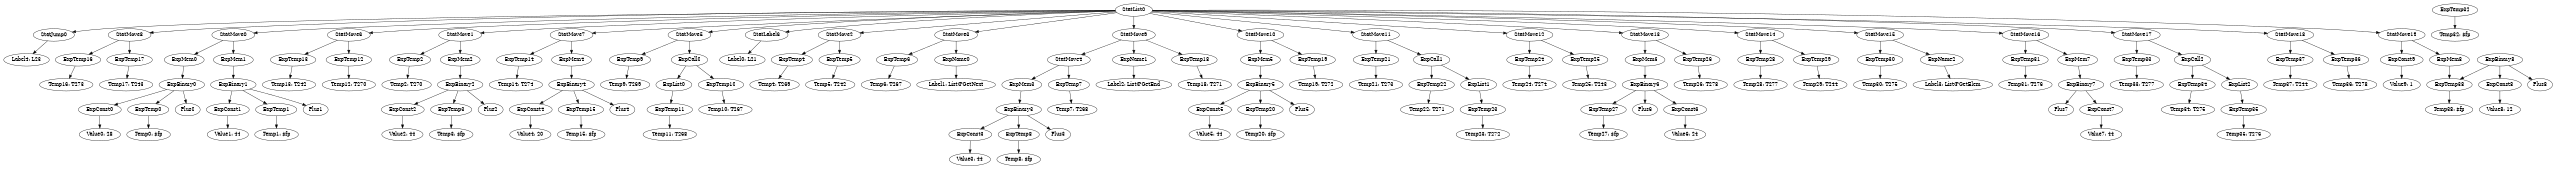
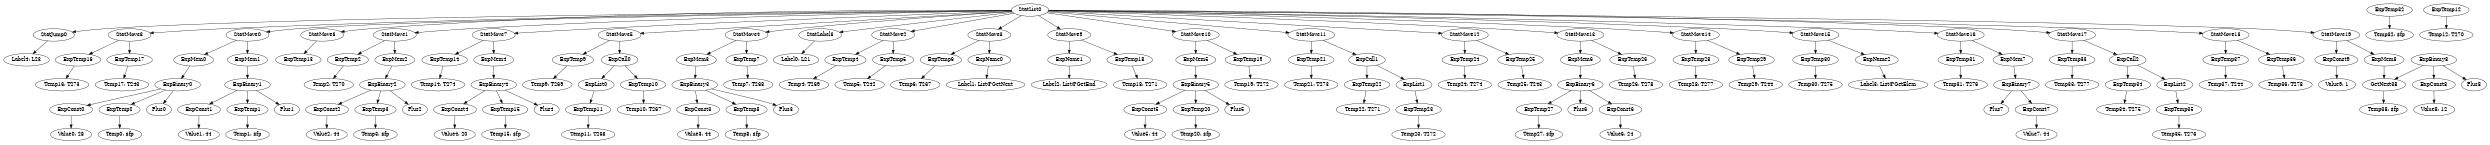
edge "StatMove6" -> "ExpTemp12": removed
edge "StatMove9" -> "StatMove4": now "StatList0" -> "StatMove4"
node "Temp13: T242": removed
node "ExpTemp38": label "ExpTemp38" -> "GetNext38"
